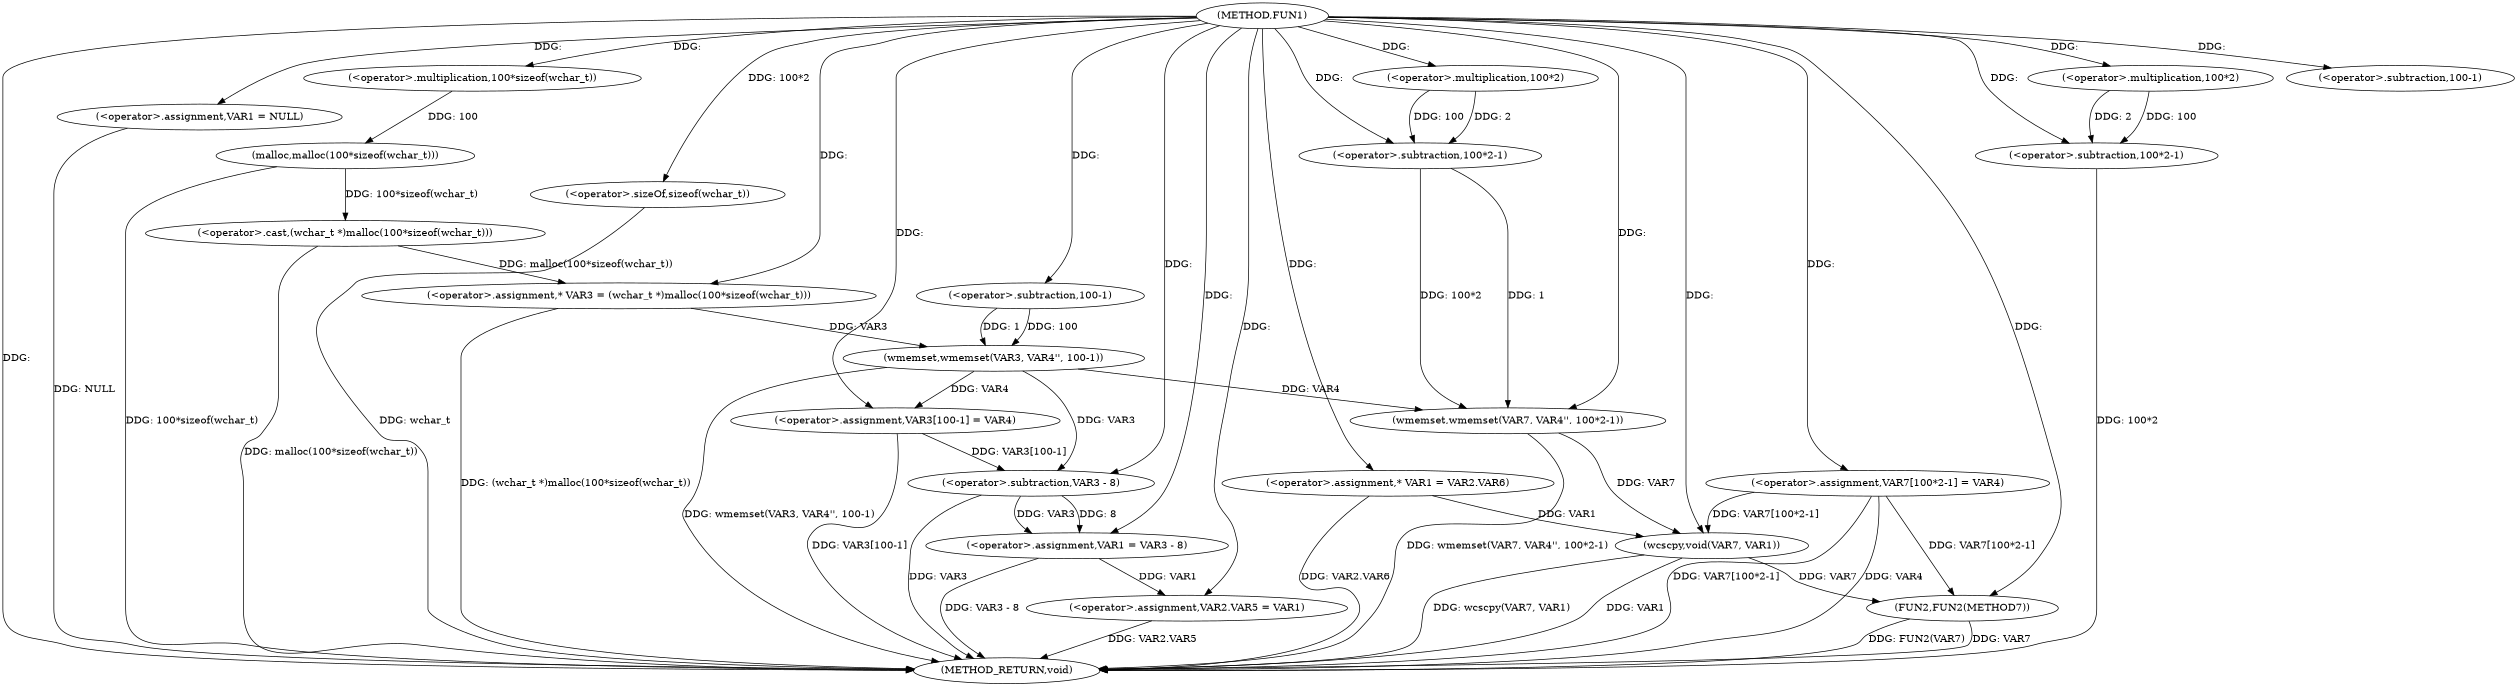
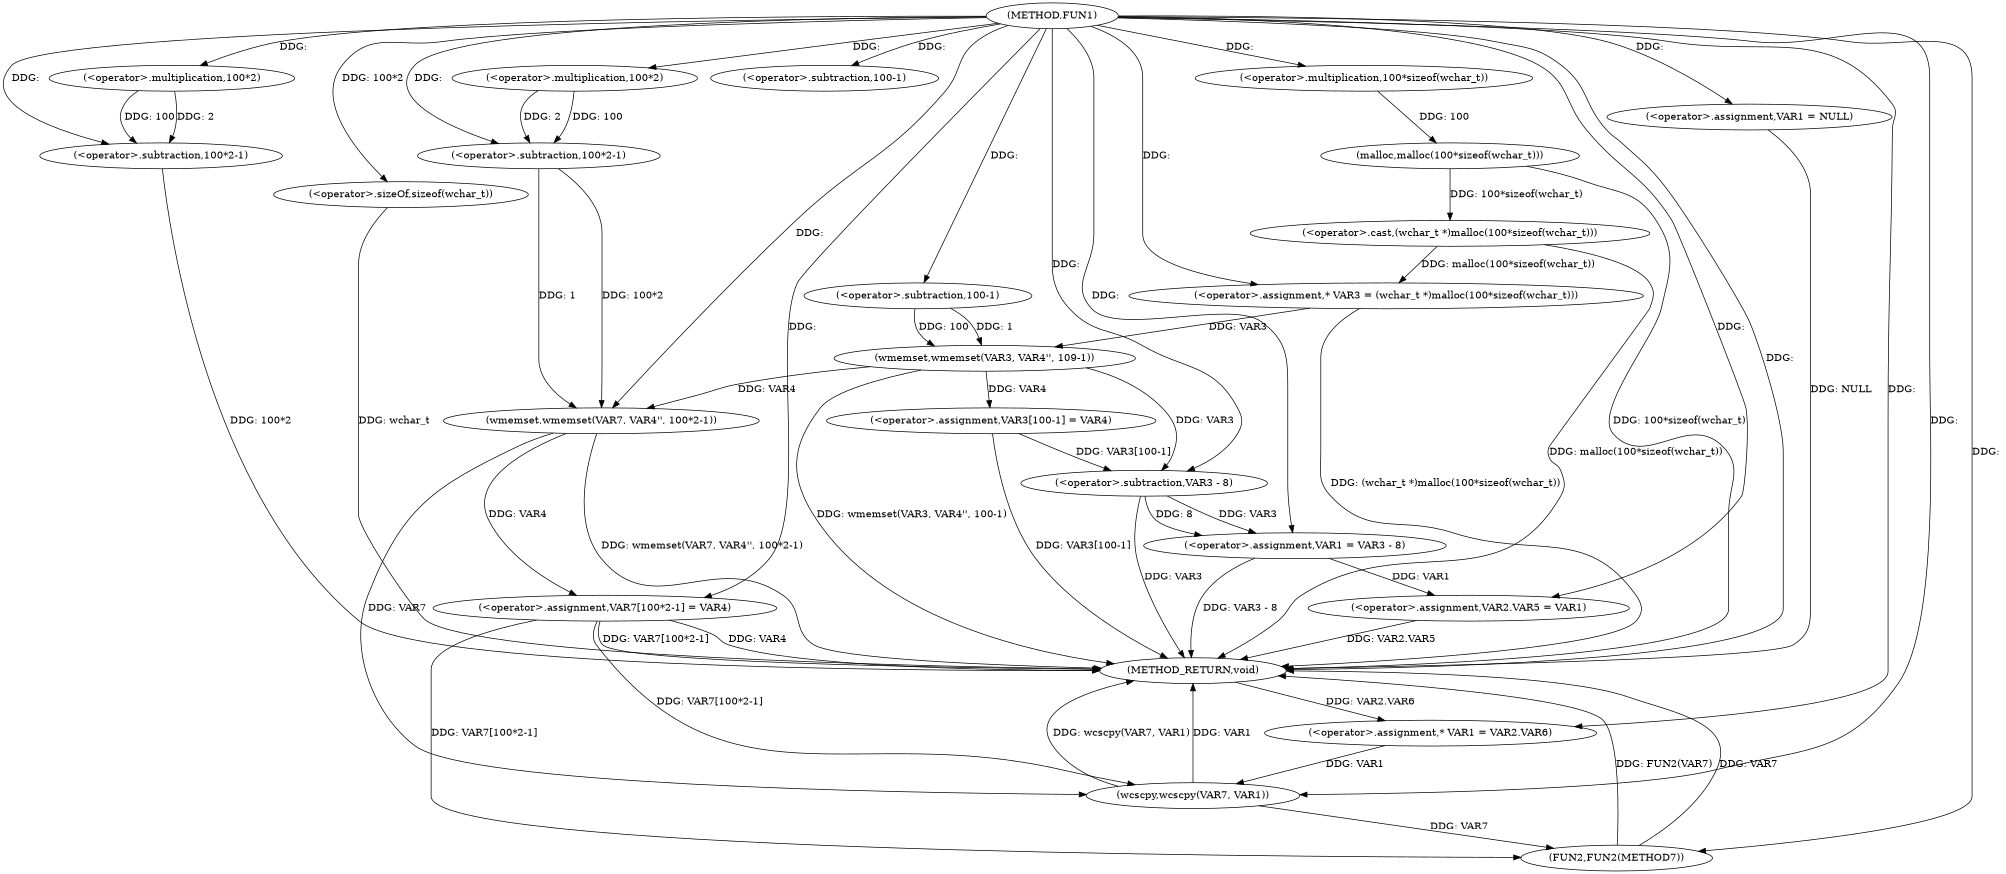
edge "(METHOD,FUN1)" -> "(<operator>.assignment,VAR3[100-1] = VAR4)": removed, label "DDG:"
node "(wmemset,wmemset(VAR3, VAR4'', 100-1))": label "(wmemset,wmemset(VAR3, VAR4'', 100-1))" -> "(wmemset,wmemset(VAR3, VAR4'', 109-1))"
edge "(wmemset,wmemset(VAR7, VAR4'', 100*2-1))" -> "(<operator>.assignment,VAR7[100*2-1] = VAR4)": added, label "DDG: VAR4"
node "(wcscpy,void(VAR7, VAR1))": label "(wcscpy,void(VAR7, VAR1))" -> "(wcscpy,wcscpy(VAR7, VAR1))"
edge "(<operator>.assignment,* VAR1 = VAR2.VAR6)" -> "(METHOD_RETURN,void)": reversed
